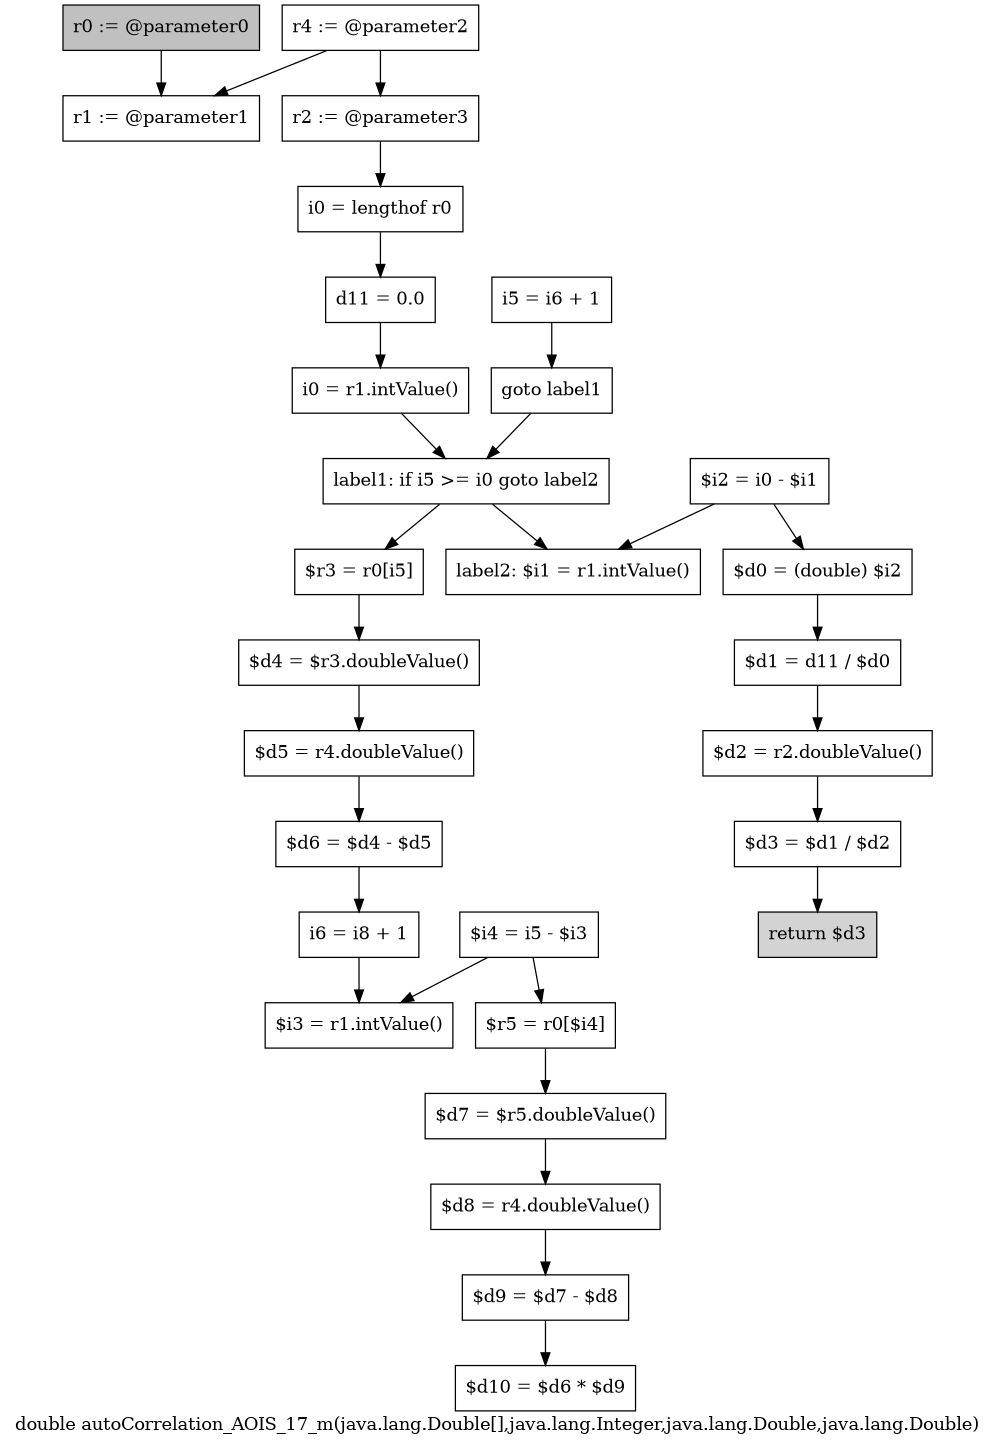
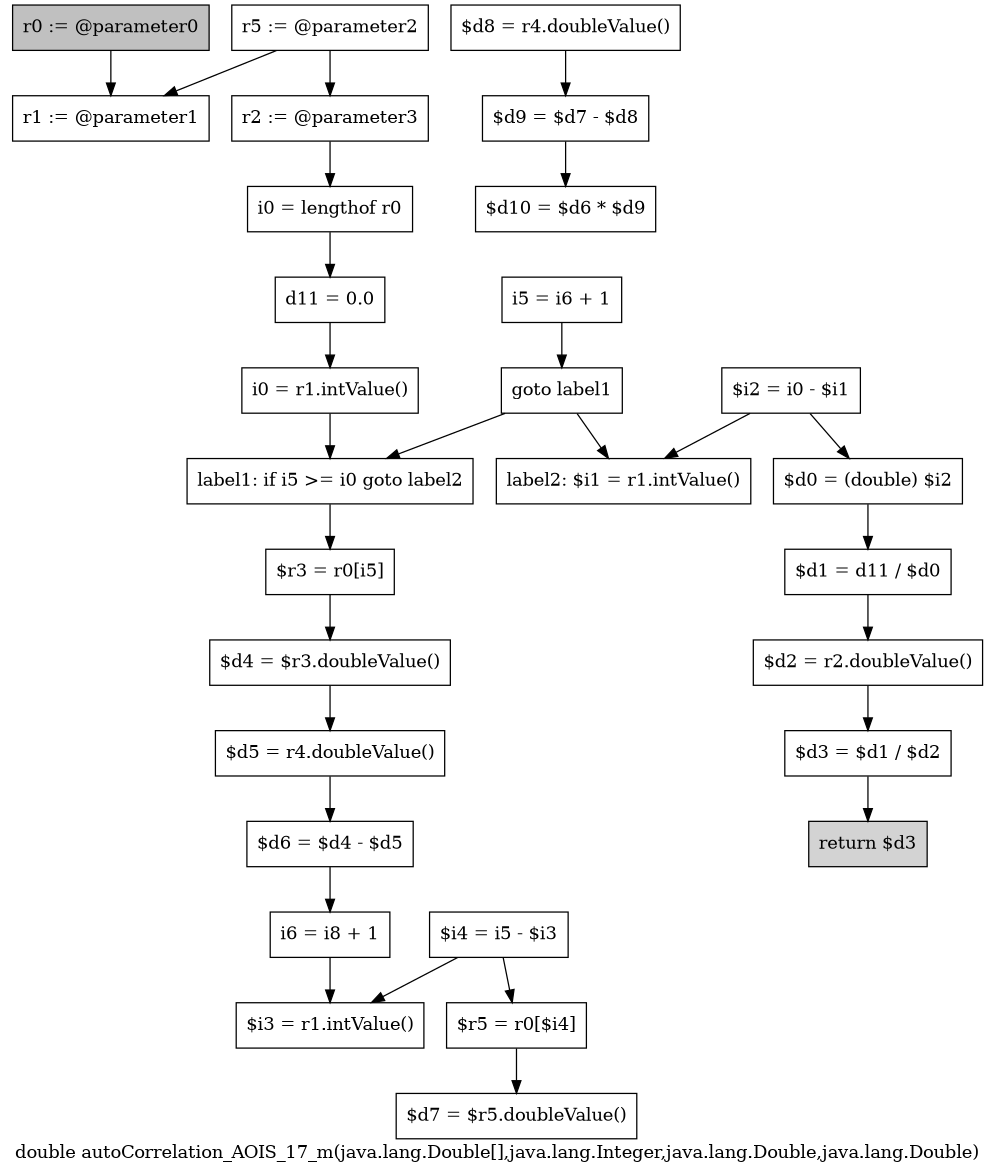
node "r4 := @parameter2": label "r4 := @parameter2" -> "r5 := @parameter2"
edge "label1: if i5 >= i0 goto label2" -> "label2: $i1 = r1.intValue()": now "goto label1" -> "label2: $i1 = r1.intValue()"
edge "$d7 = $r5.doubleValue()" -> "$d8 = r4.doubleValue()": removed
